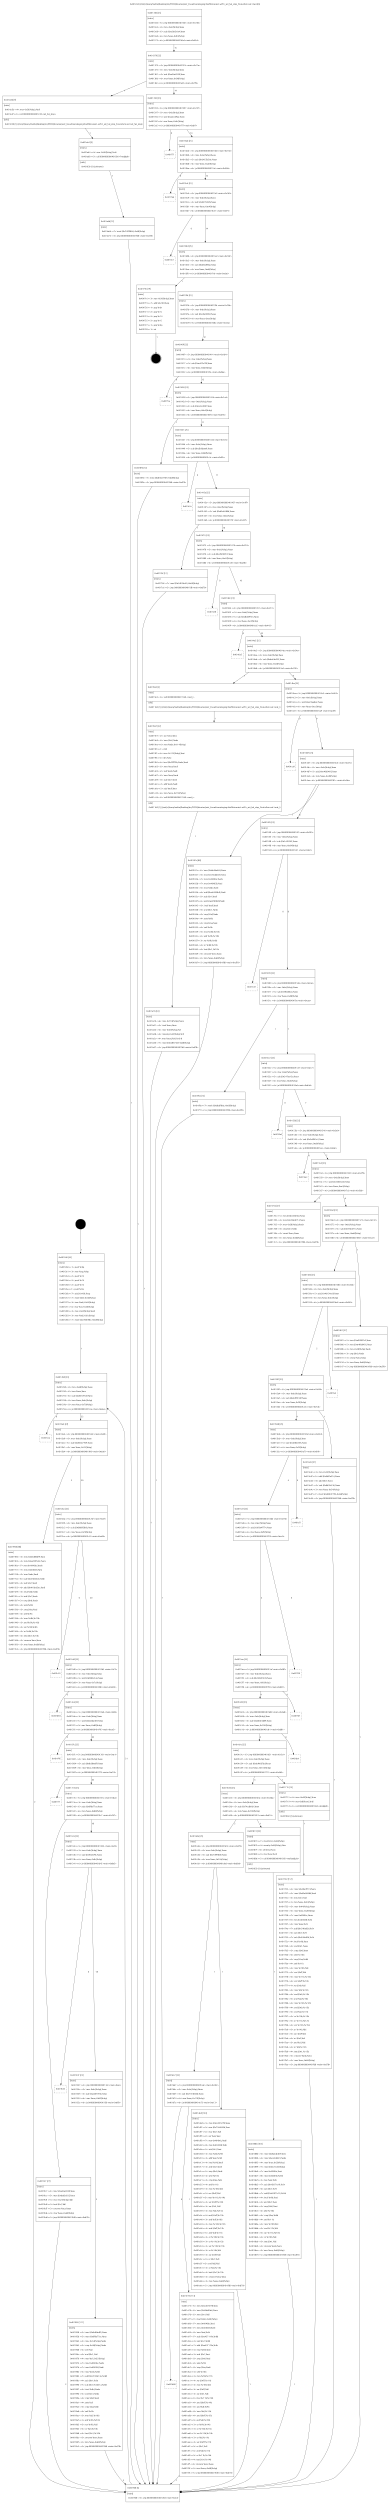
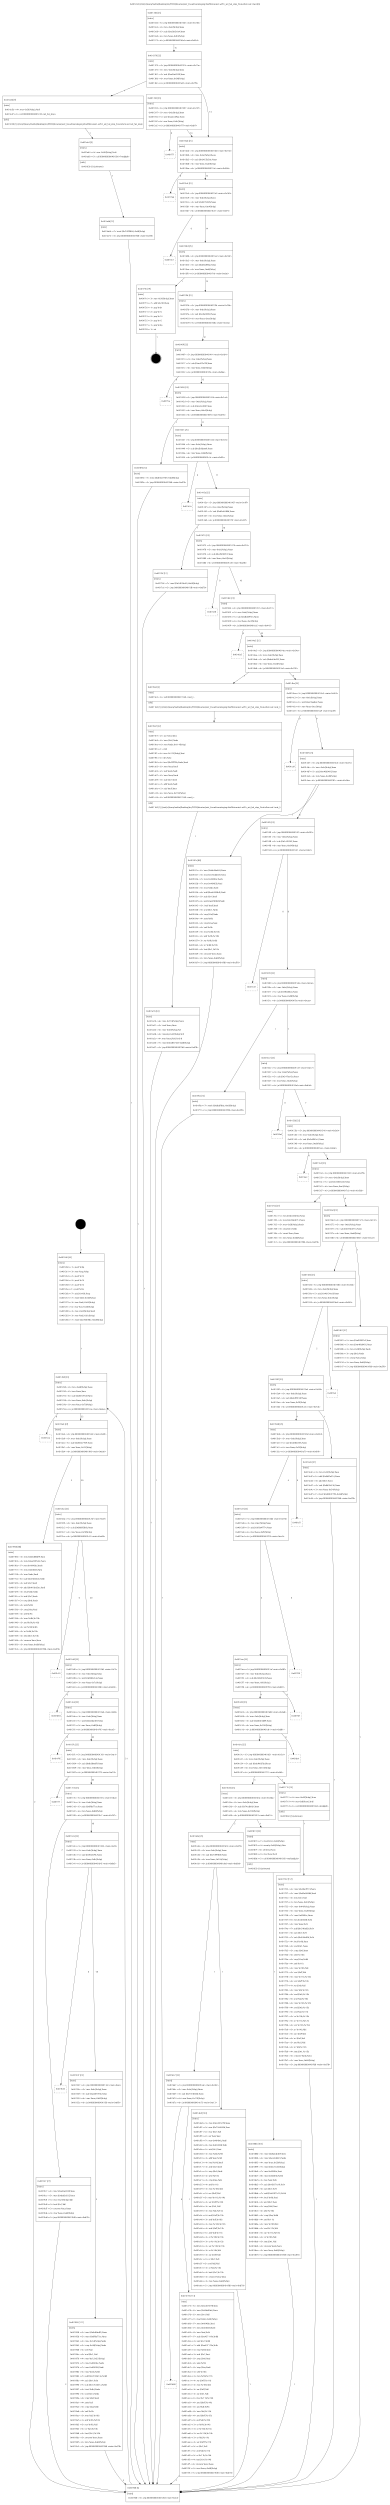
edge "0x401379 [25]" -> "0x401392 [25]": now "0x401379 [25]" -> "0x4013ab [25]"
edge "0x4013dd [25]" -> "0x4013f6 [25]": added, label "13"
